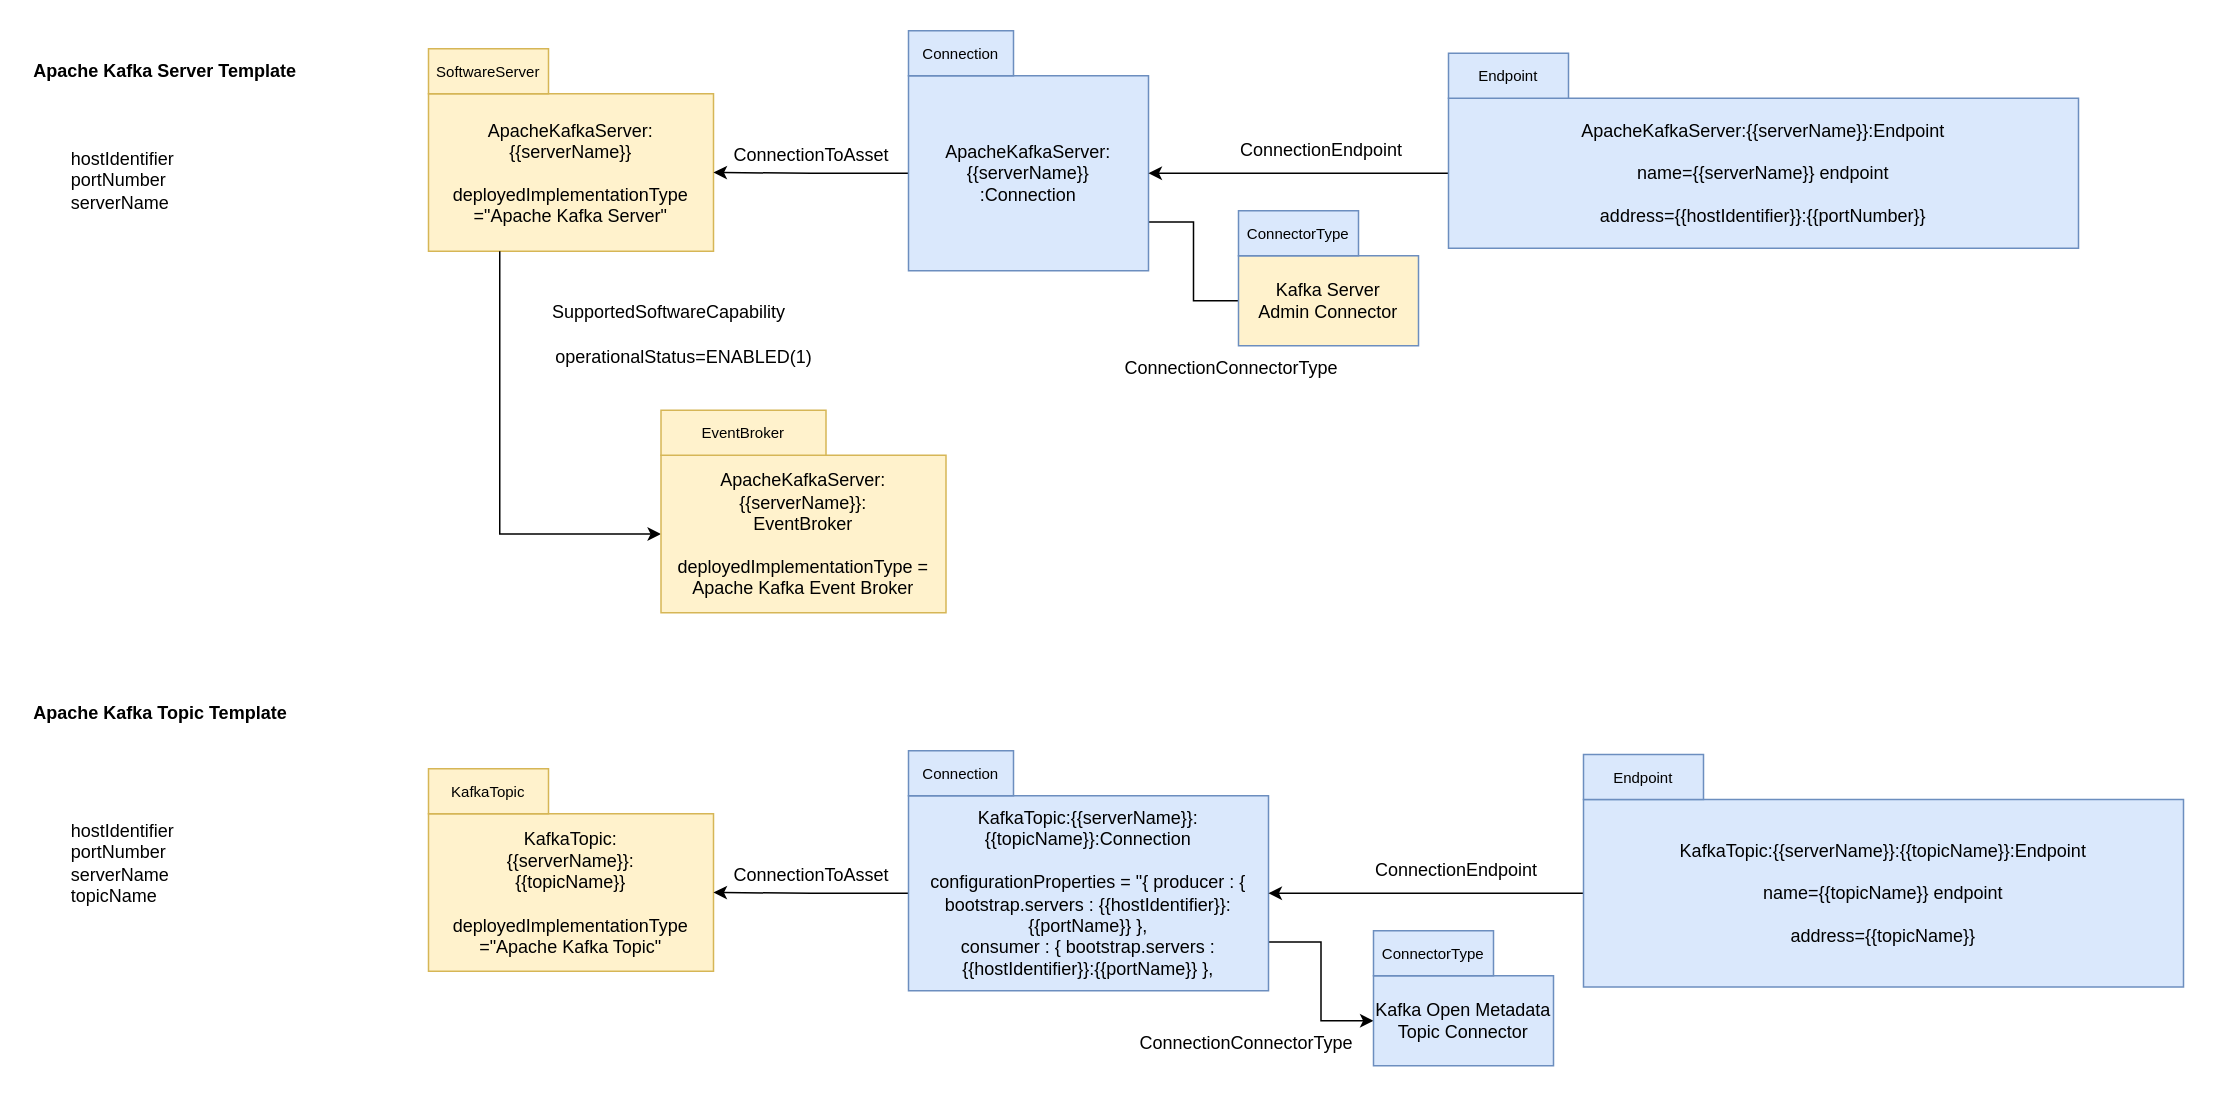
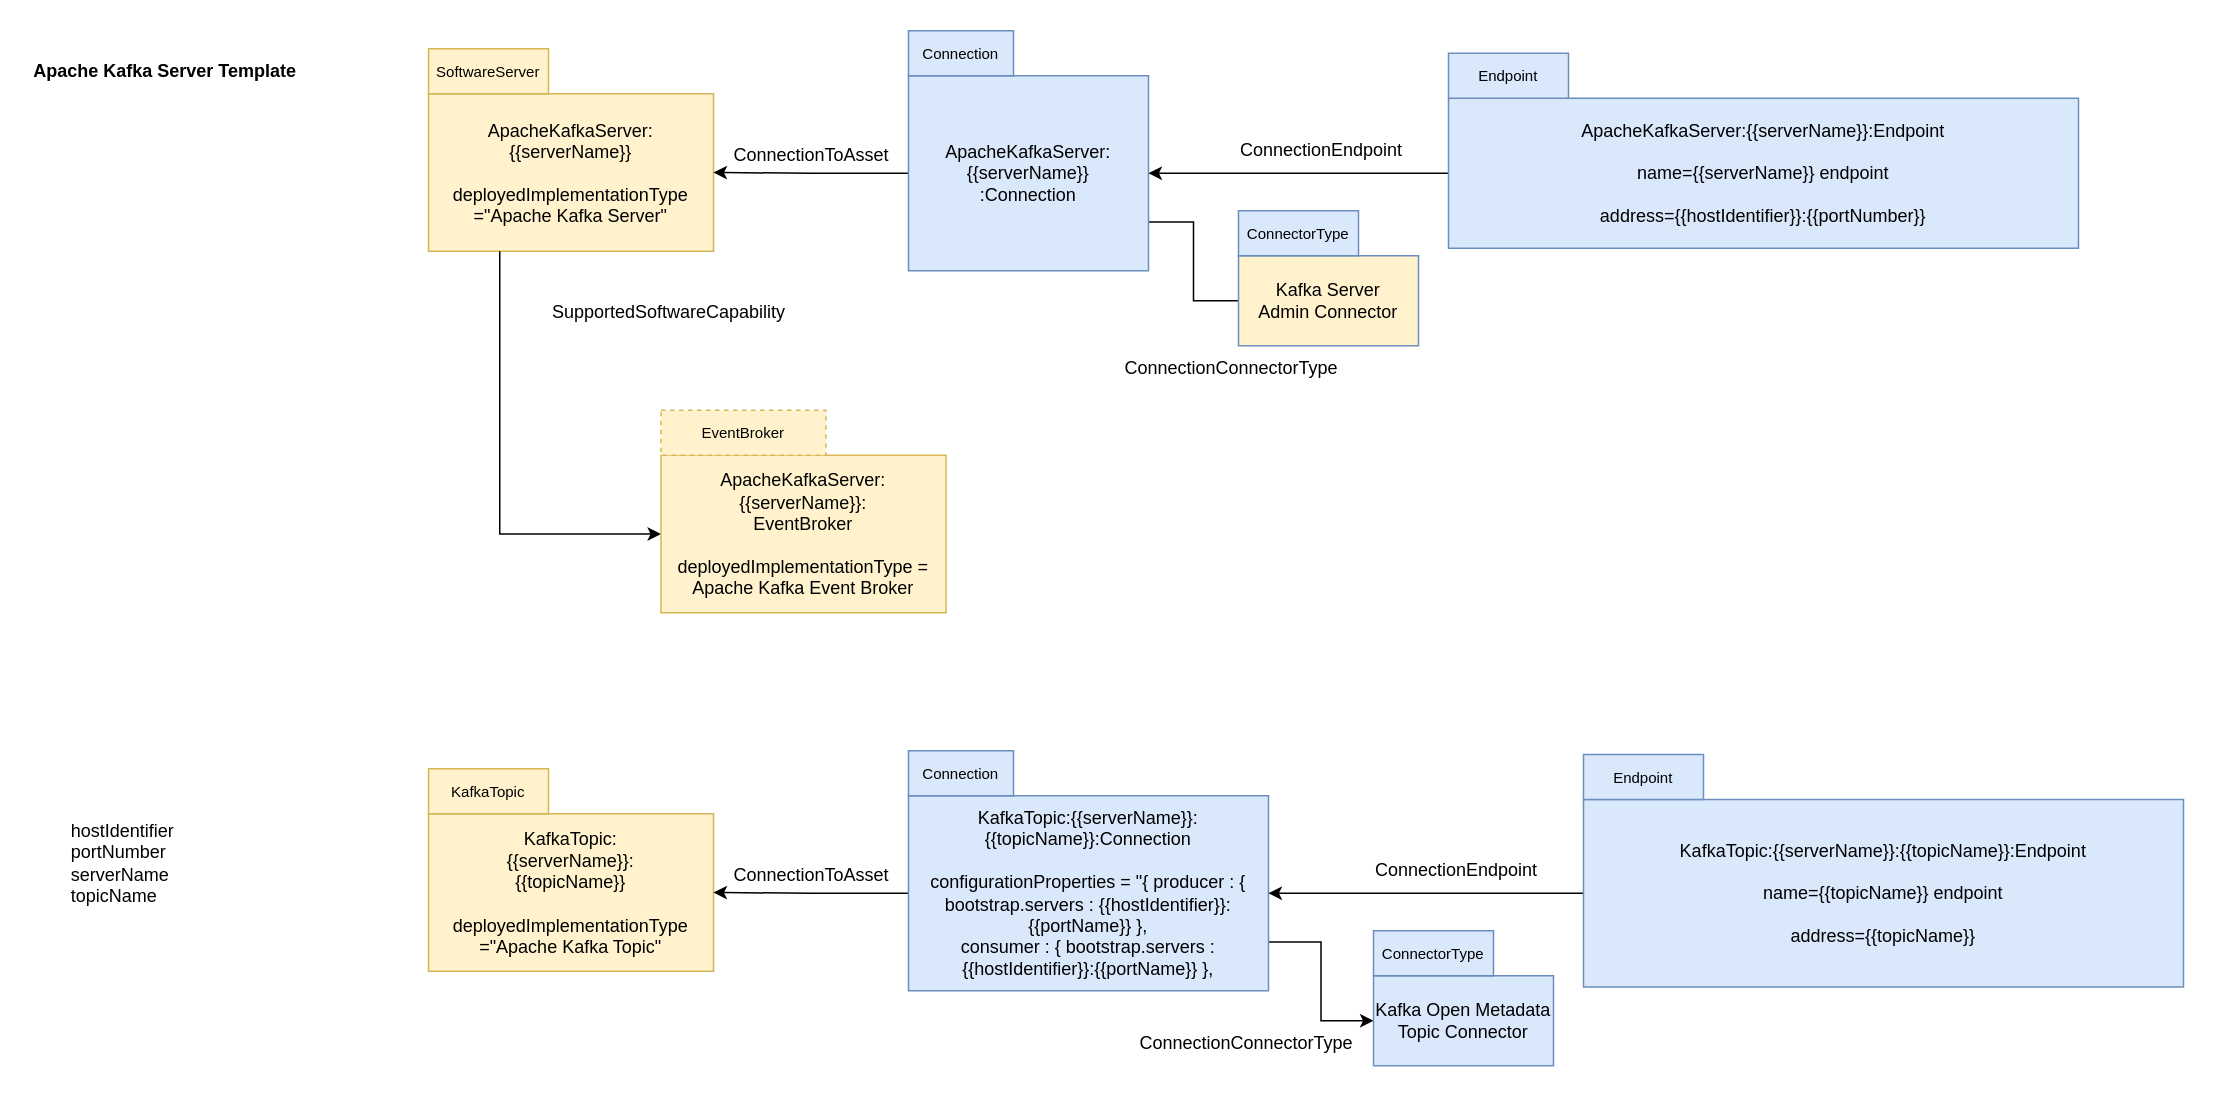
node "hostIdentifier portNumber serverName": removed
node "operationalStatus=ENABLED(1)": removed
node "EventBroker": style solid -> dashed
node "Apache Kafka Topic Template": removed
